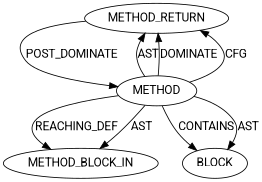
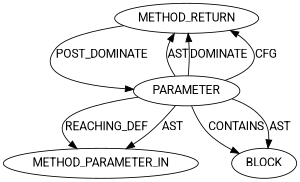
node "METHOD": label "METHOD" -> "PARAMETER"
node "METHOD_BLOCK_IN": label "METHOD_BLOCK_IN" -> "METHOD_PARAMETER_IN"
